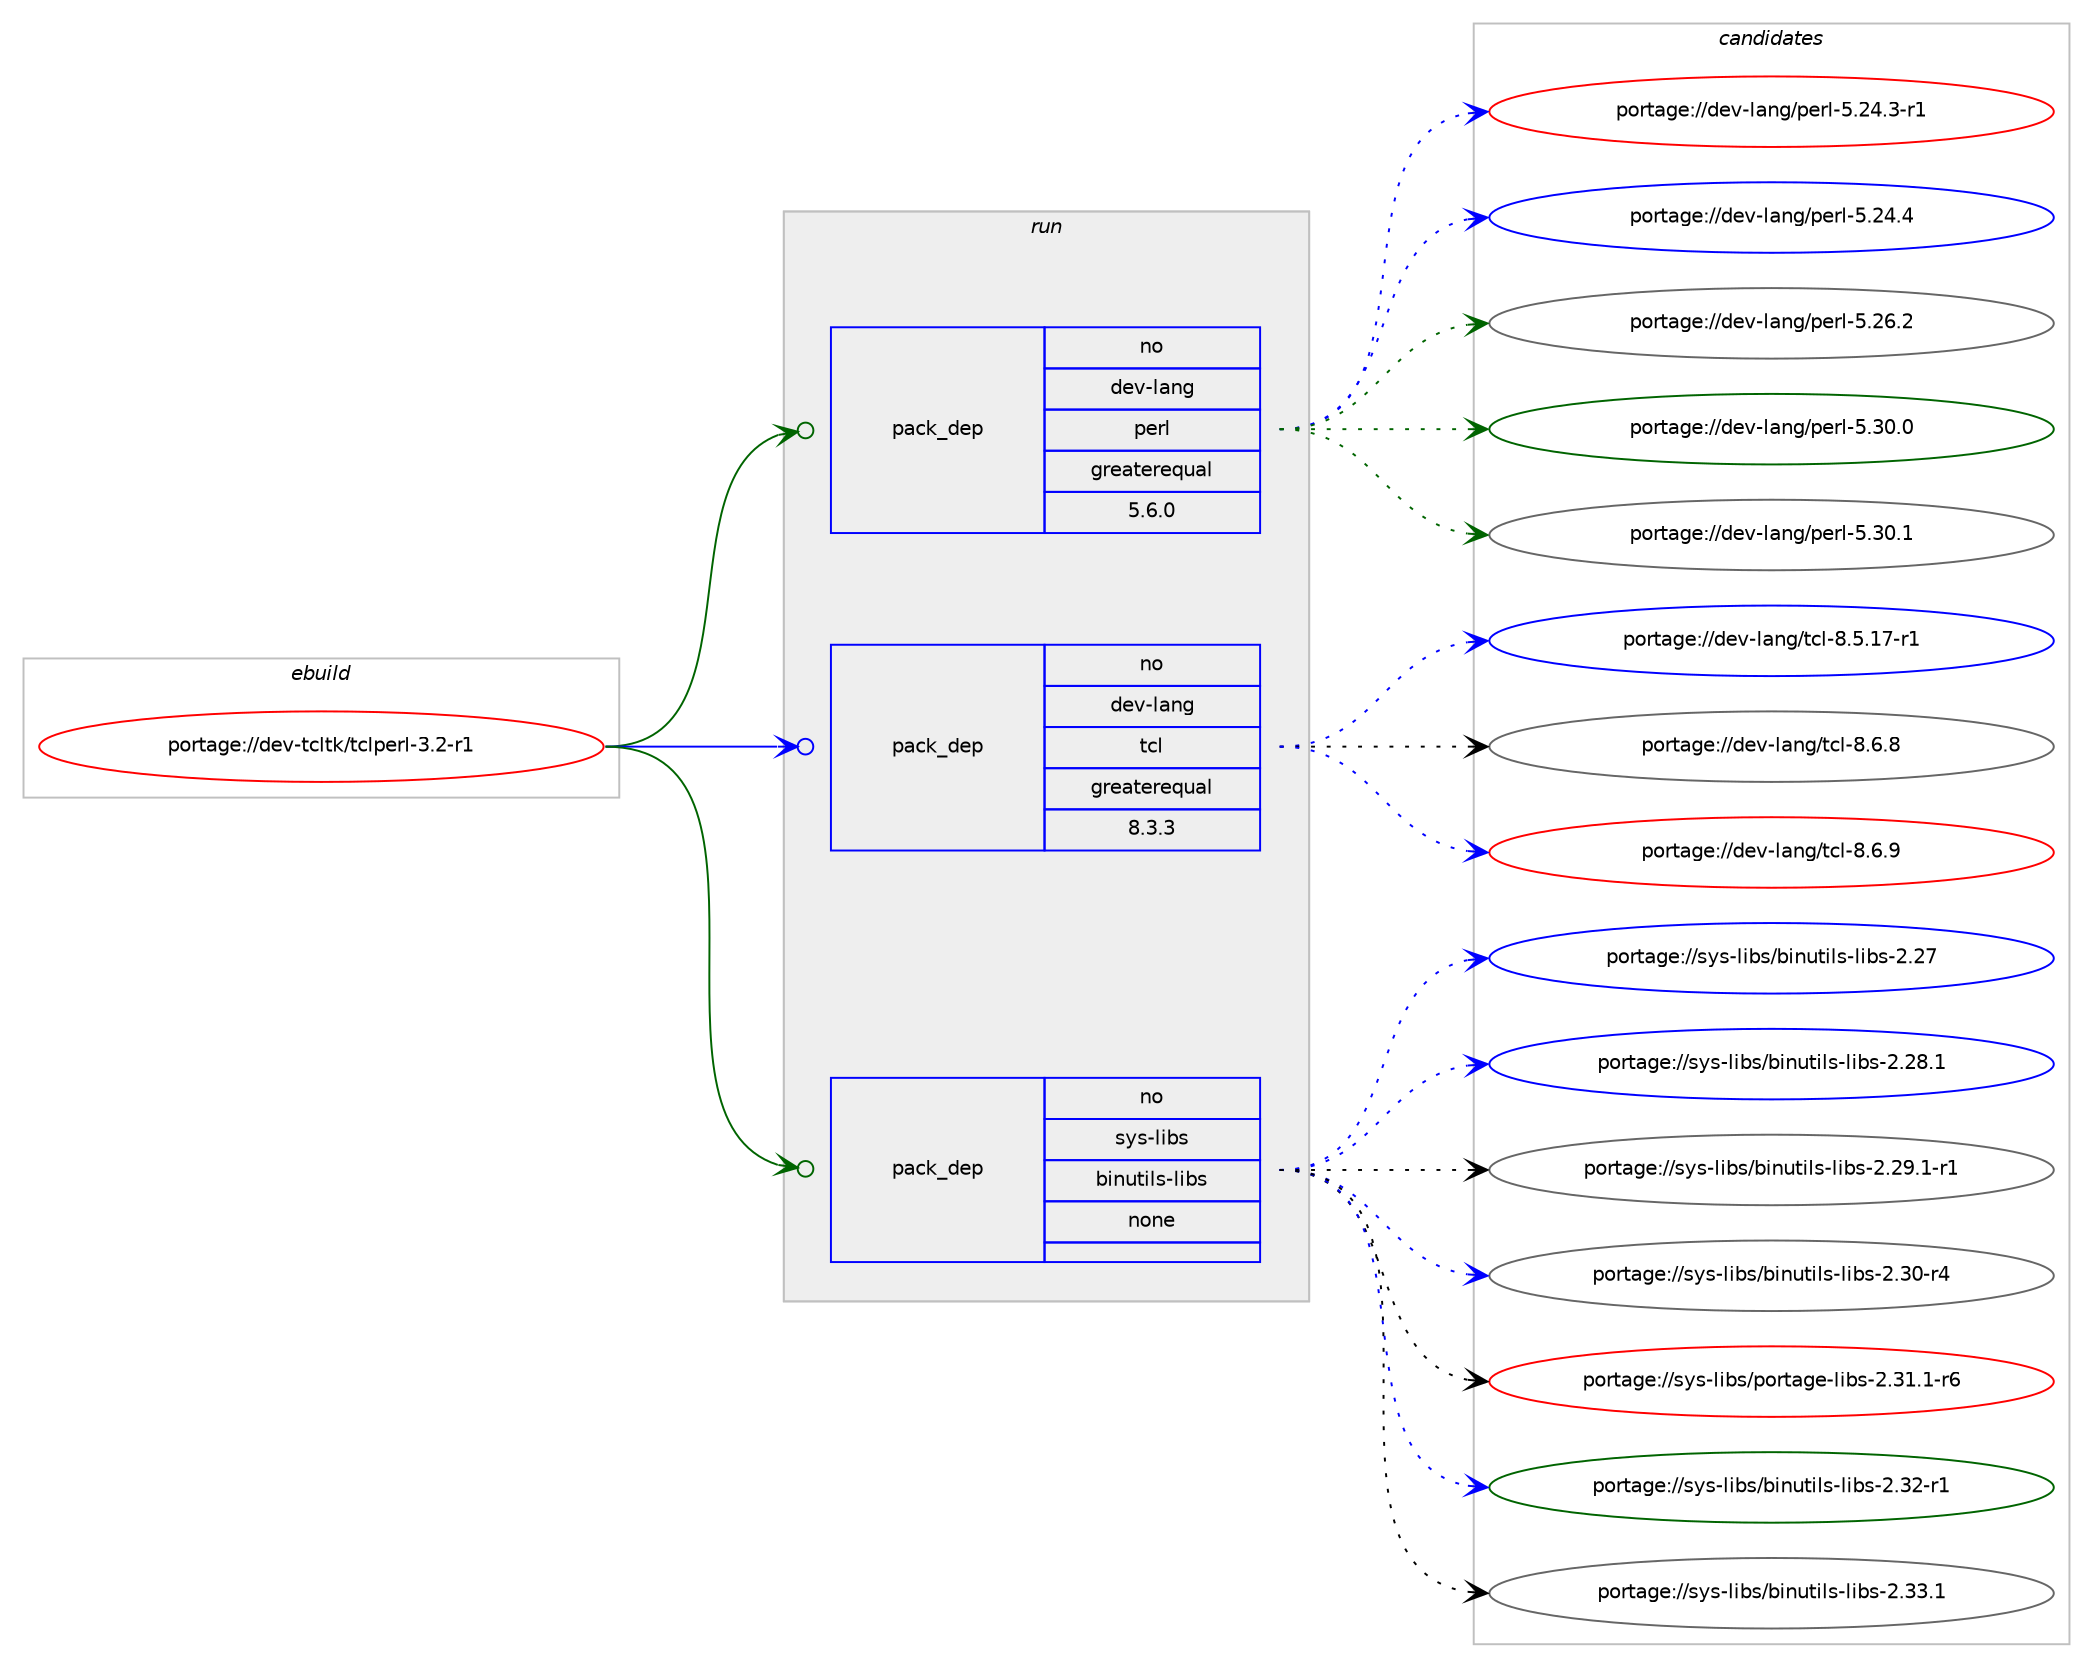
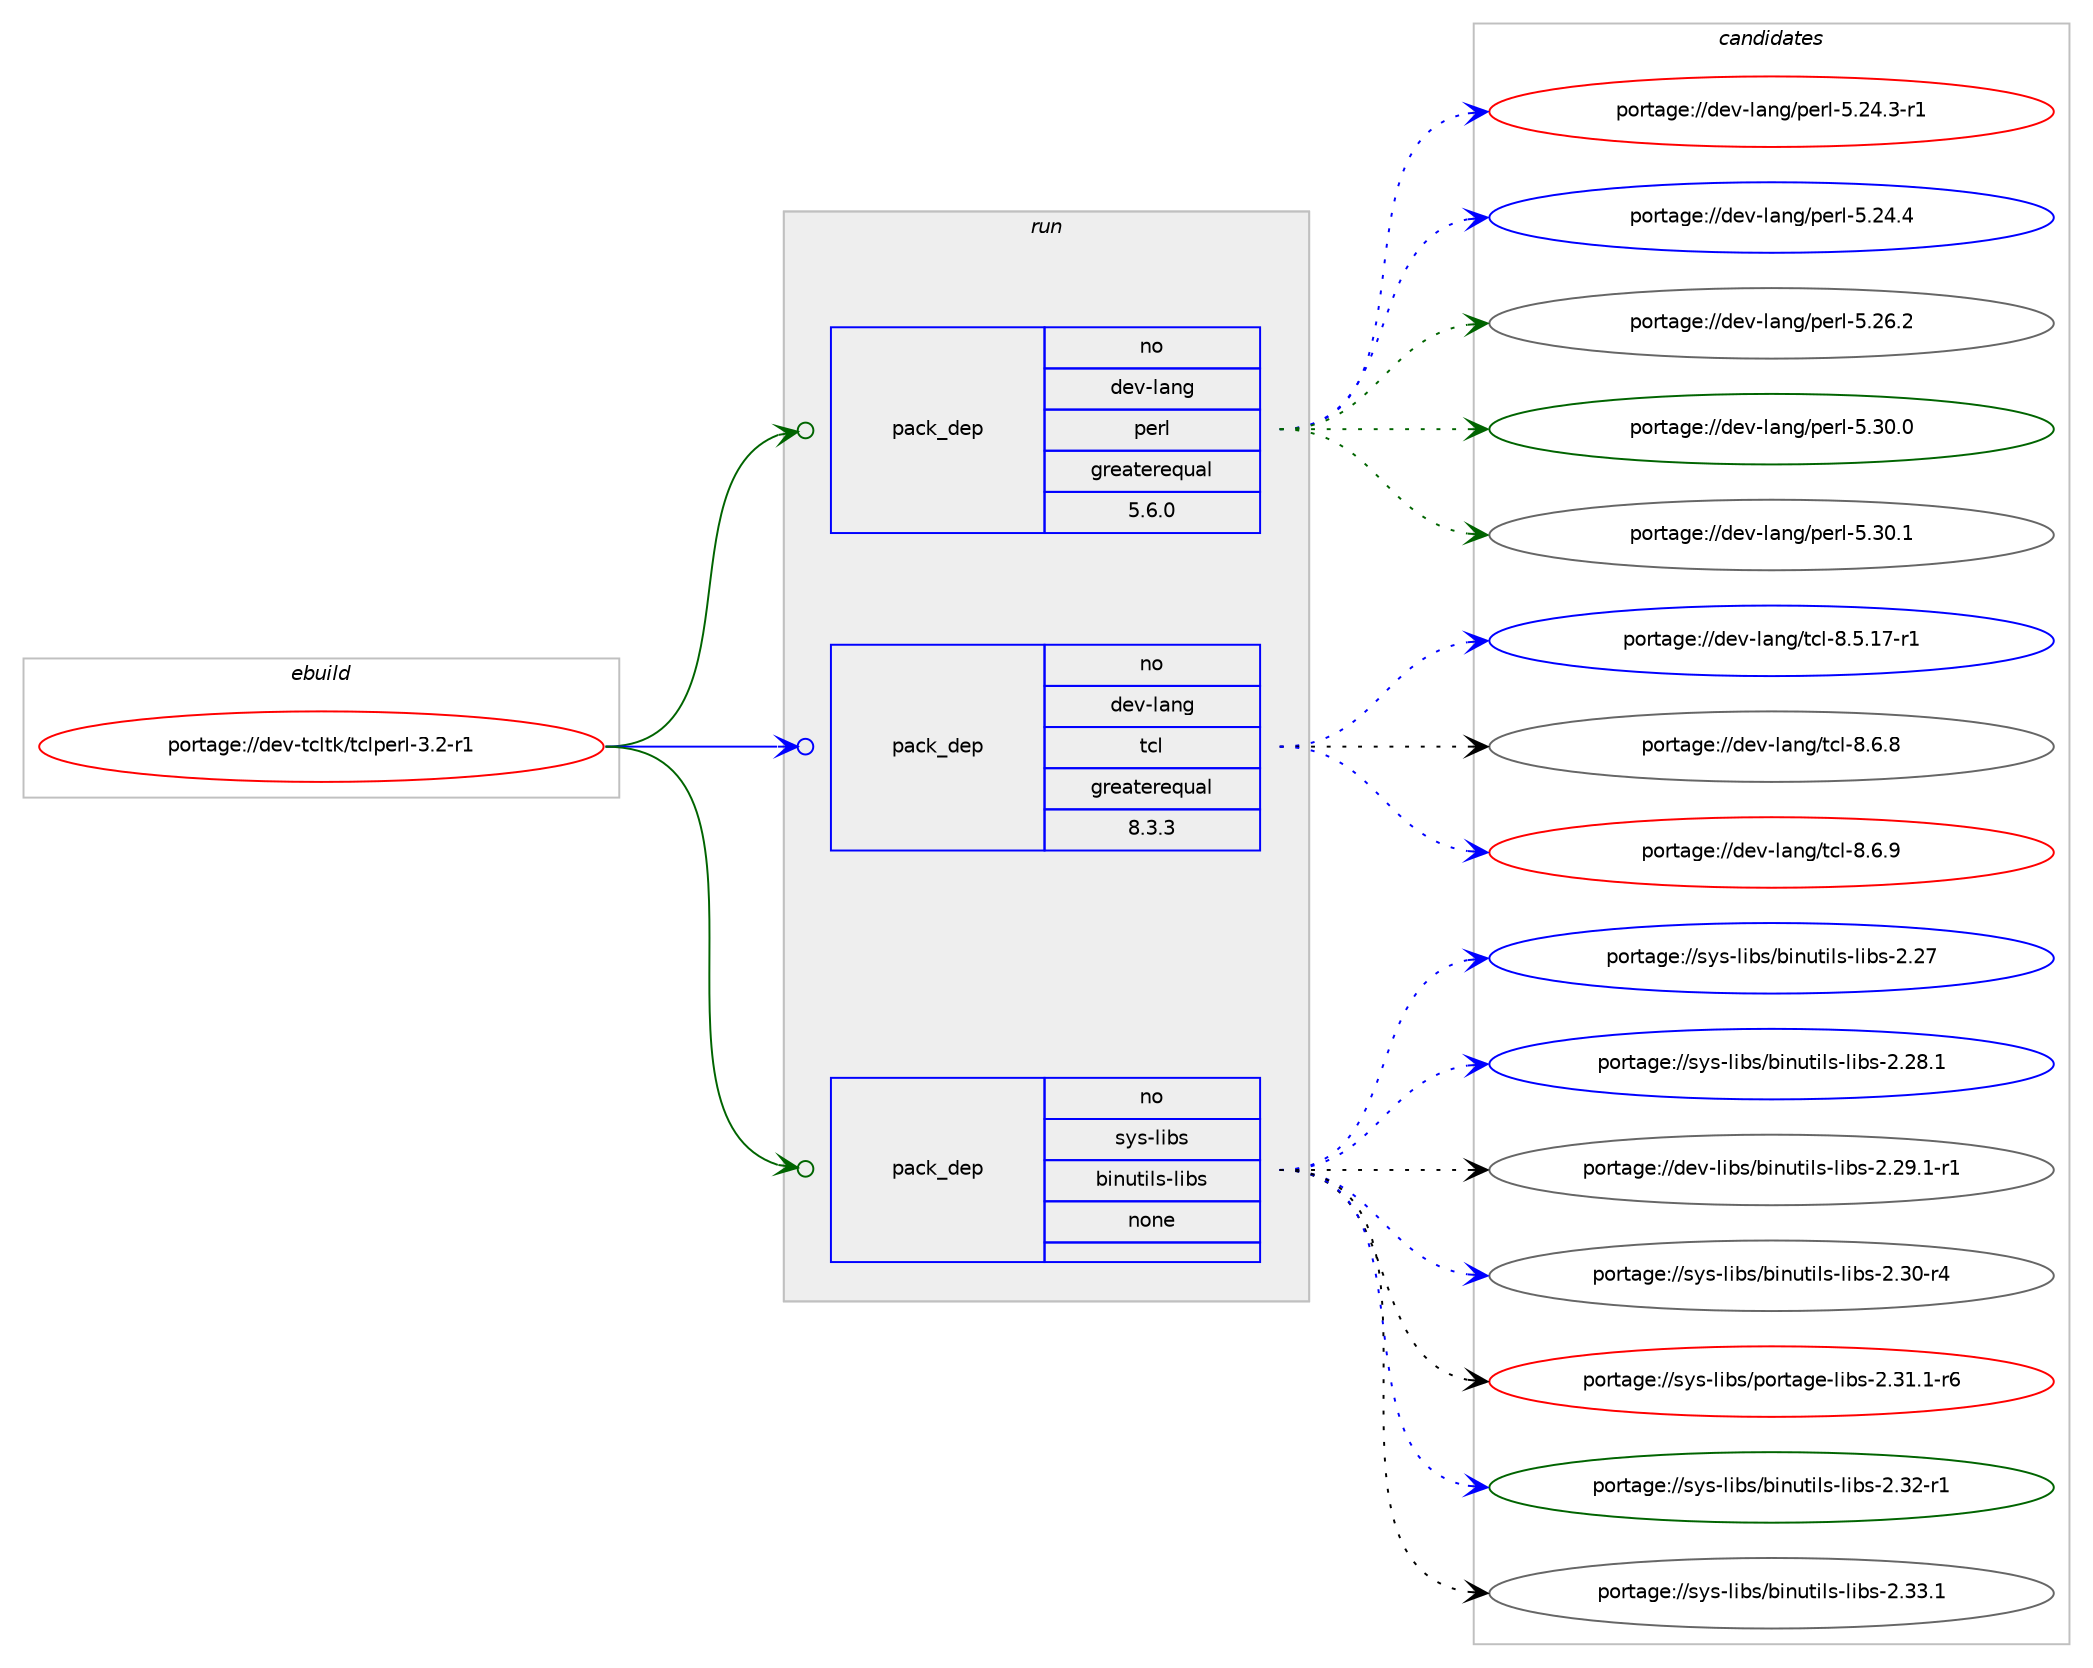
node "portage://sys-libs/binutils-libs-2.29.1-r1": label "portage://sys-libs/binutils-libs-2.29.1-r1" -> "portage://dev-libs/binutils-libs-2.29.1-r1"
